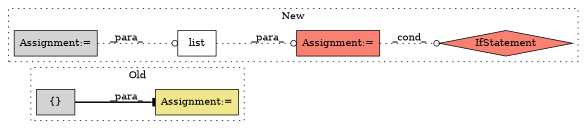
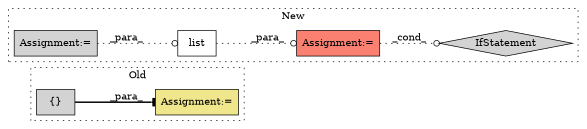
node "IfStatement": fillcolor salmon -> lightgrey
